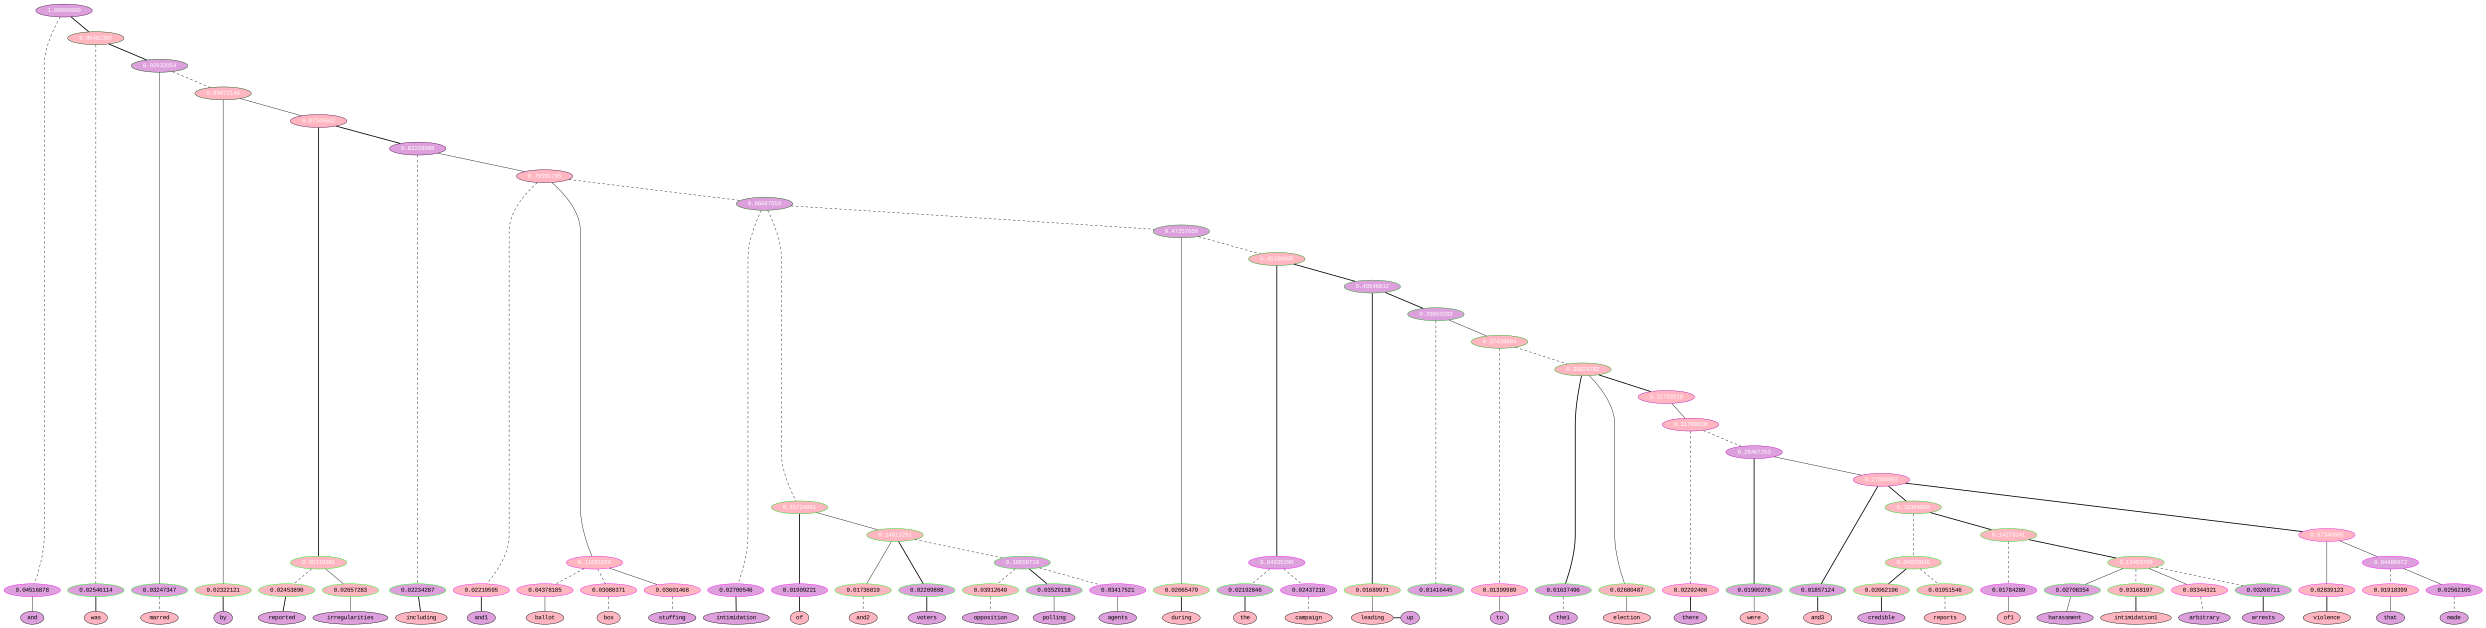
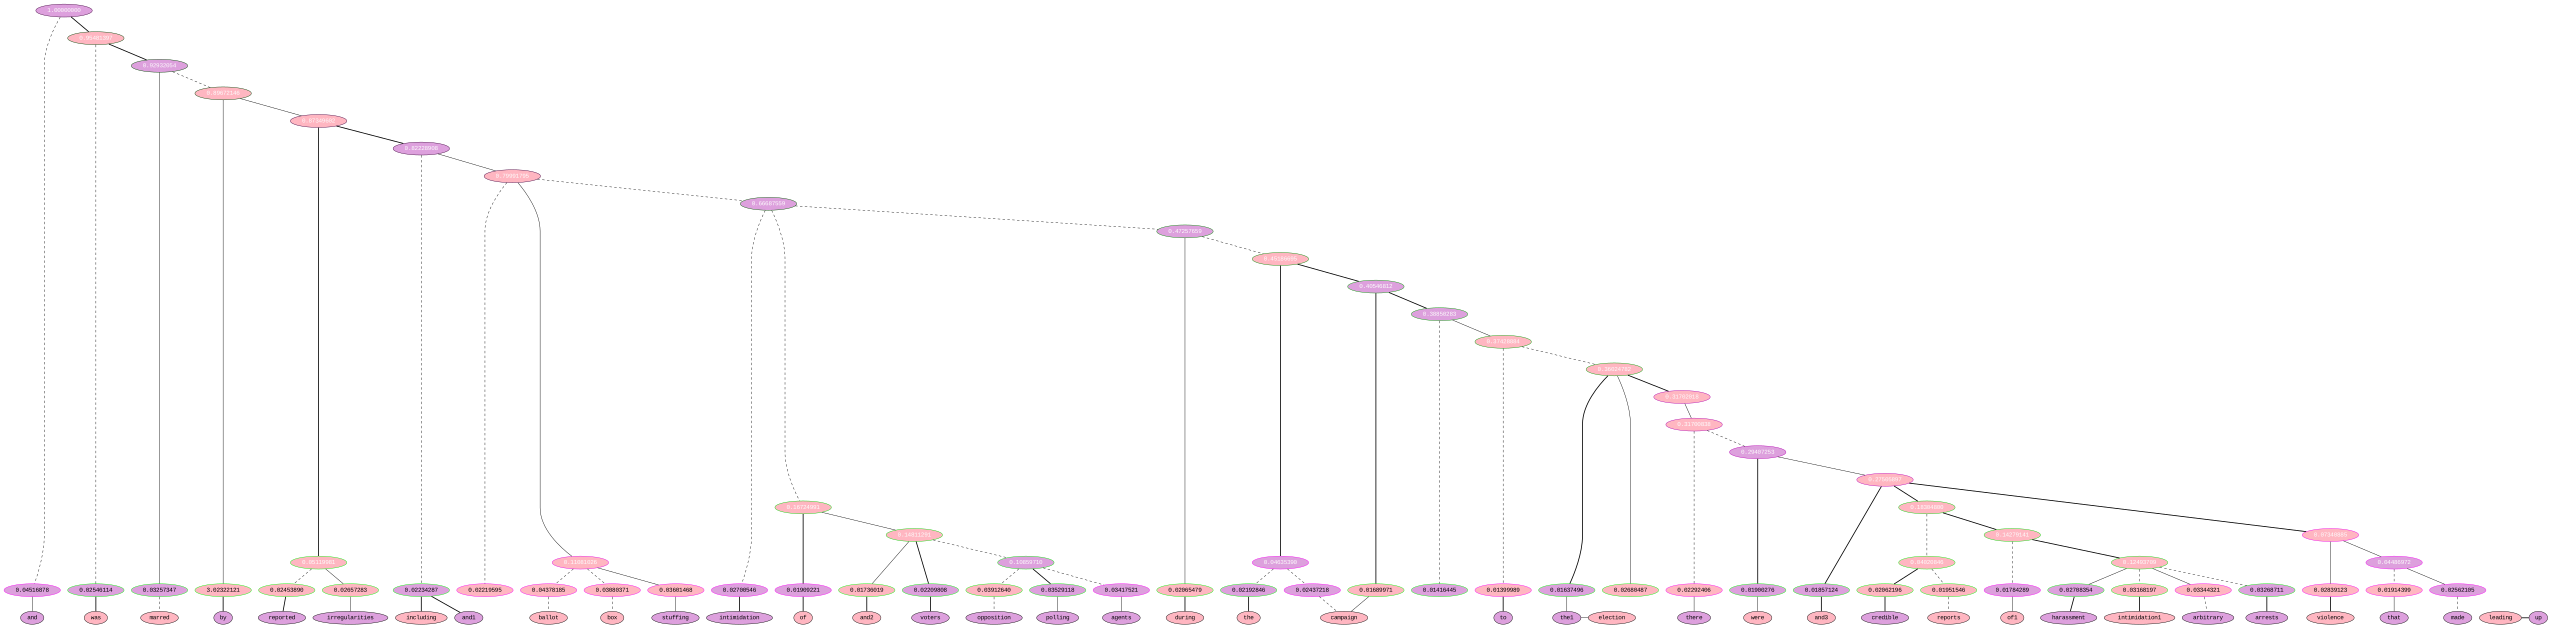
node "0.03247347": label "0.03247347" -> "0.03257347"
node "0.02322121": label "0.02322121" -> "3.02322121"
node "0.01918399": label "0.01918399" -> "0.01914399"
edge "0.02219595" -- "and1": now "0.02234287" -- "and1"
edge "0.04378185" -- "ballot": style solid -> dashed
edge "0.03601468" -- "stuffing": style dashed -> solid
edge "0.01736019" -- "and2": style dashed -> bold
edge "0.01689971" -- "leading": now "0.01689971" -- "campaign"
edge "0.01399989" -- "to": style solid -> bold
edge "0.01637496" -- "the1": style dashed -> solid
edge "0.02680487" -- "election": now "the1" -- "election"
edge "0.02292406" -- "there": style bold -> solid
edge "0.02708354" -- "harassment": style solid -> bold
